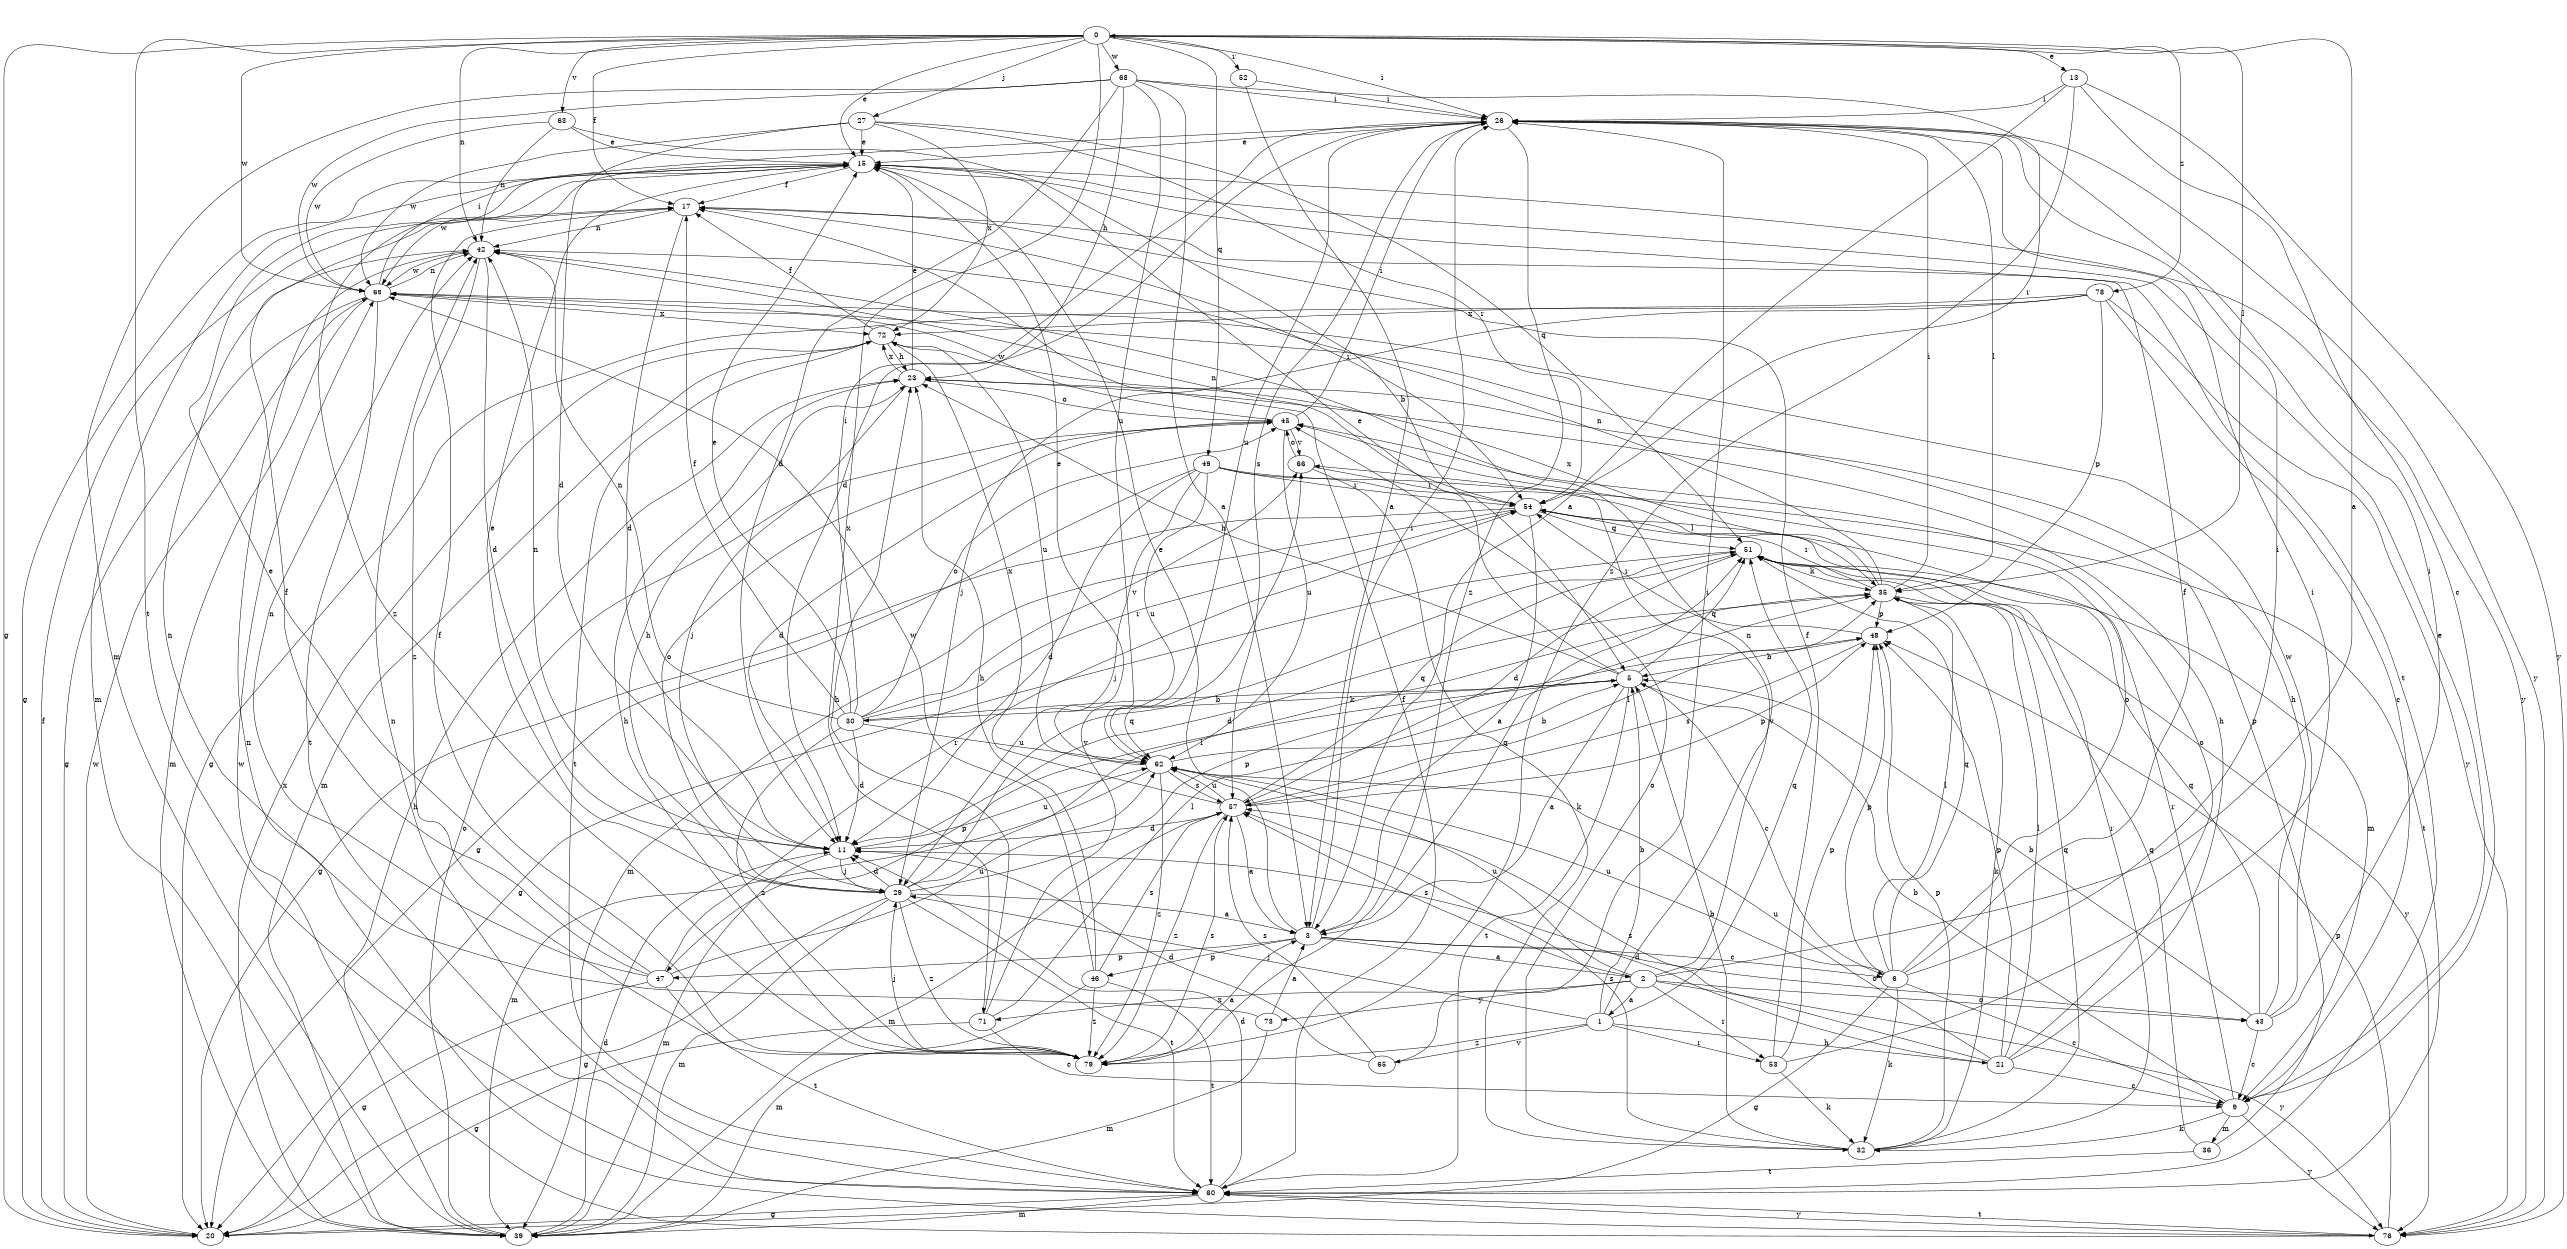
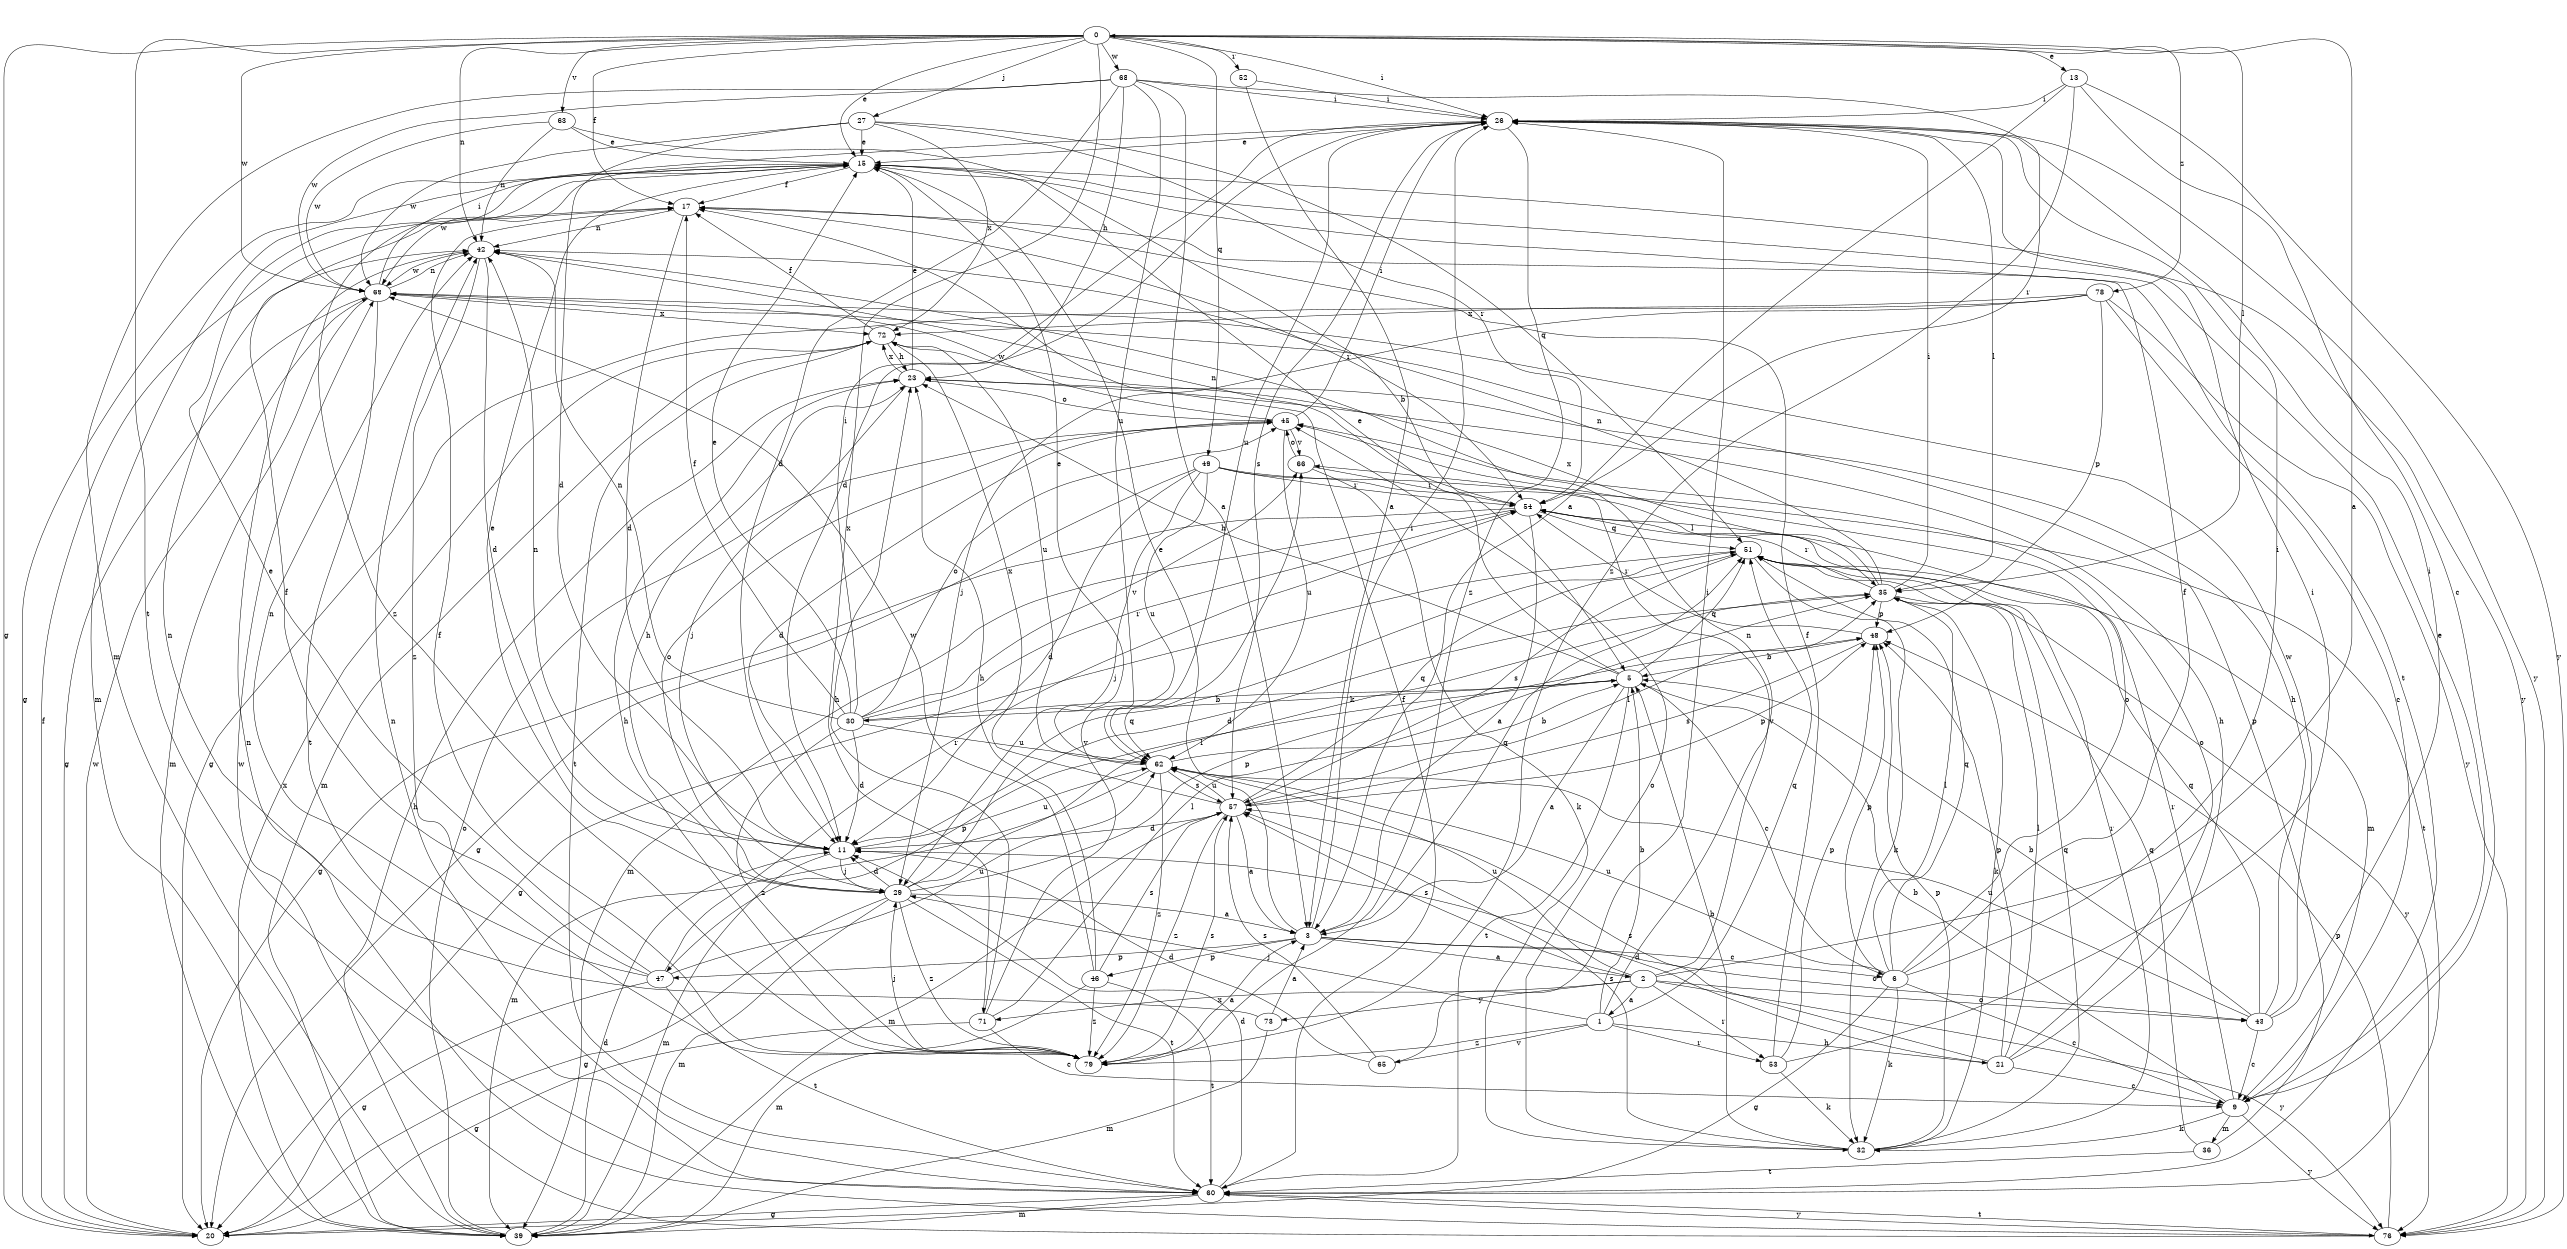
edge "51" -> "35": now "51" -> "32"
edge "51" -> "57": label "d" -> "s"
edge "21" -> "62": now "43" -> "62"
